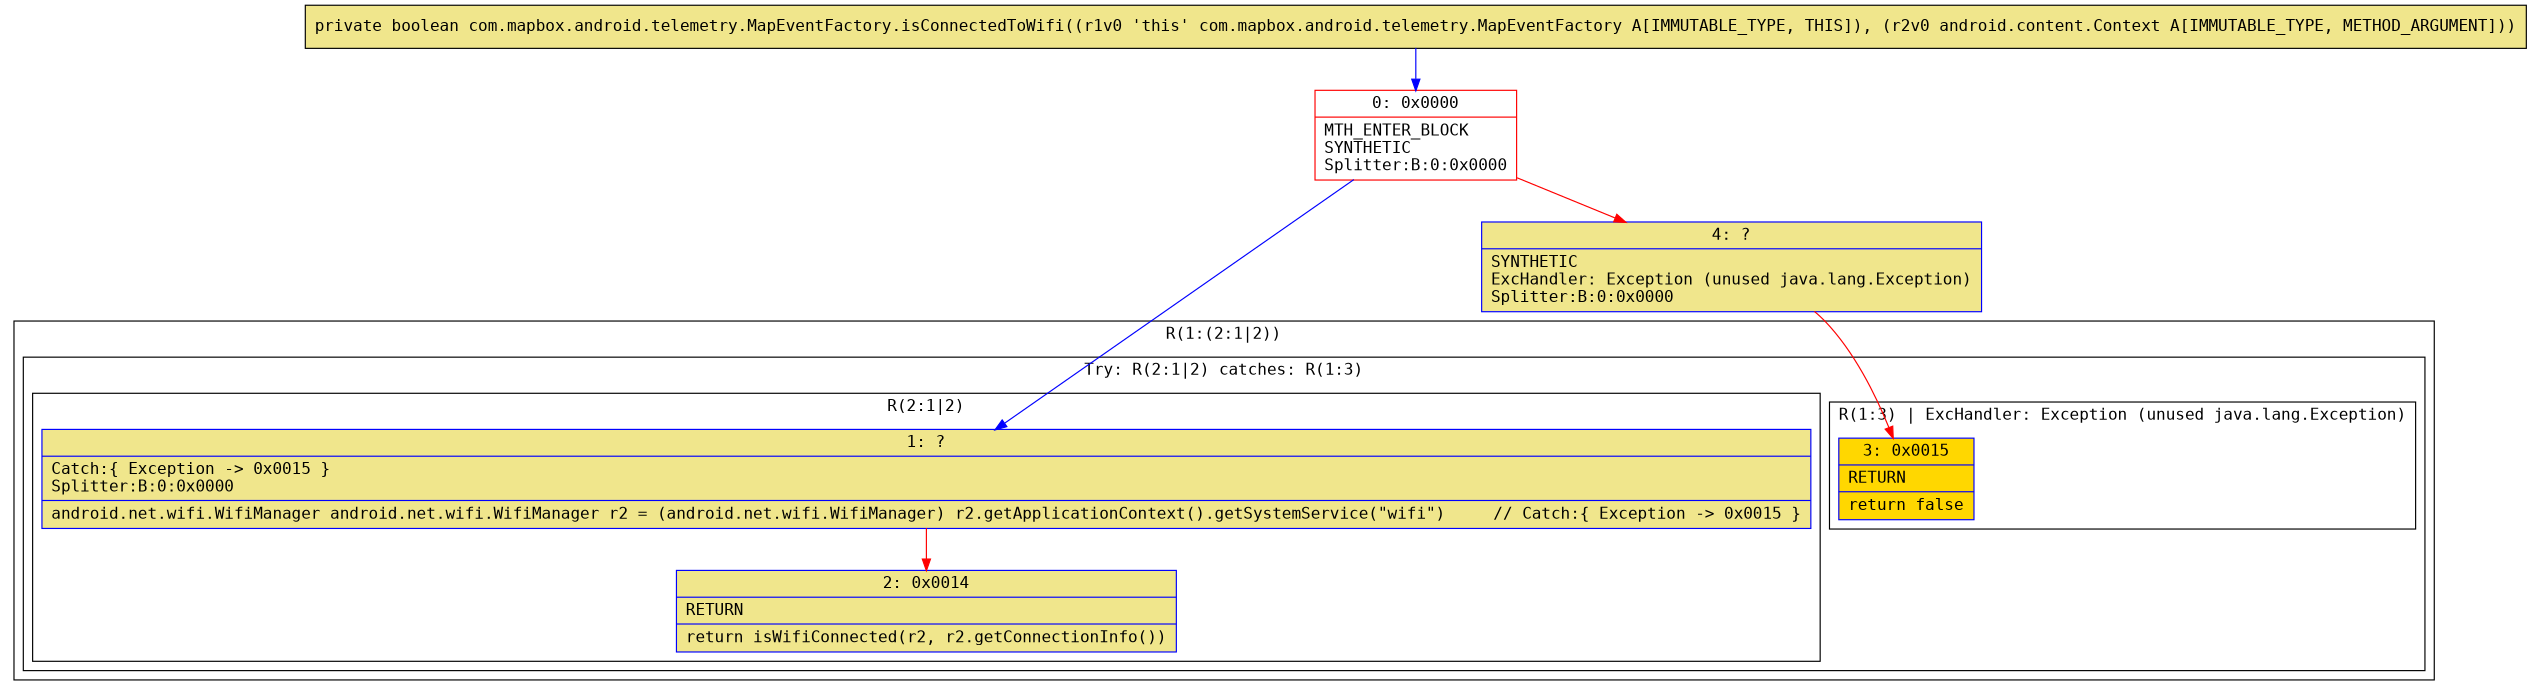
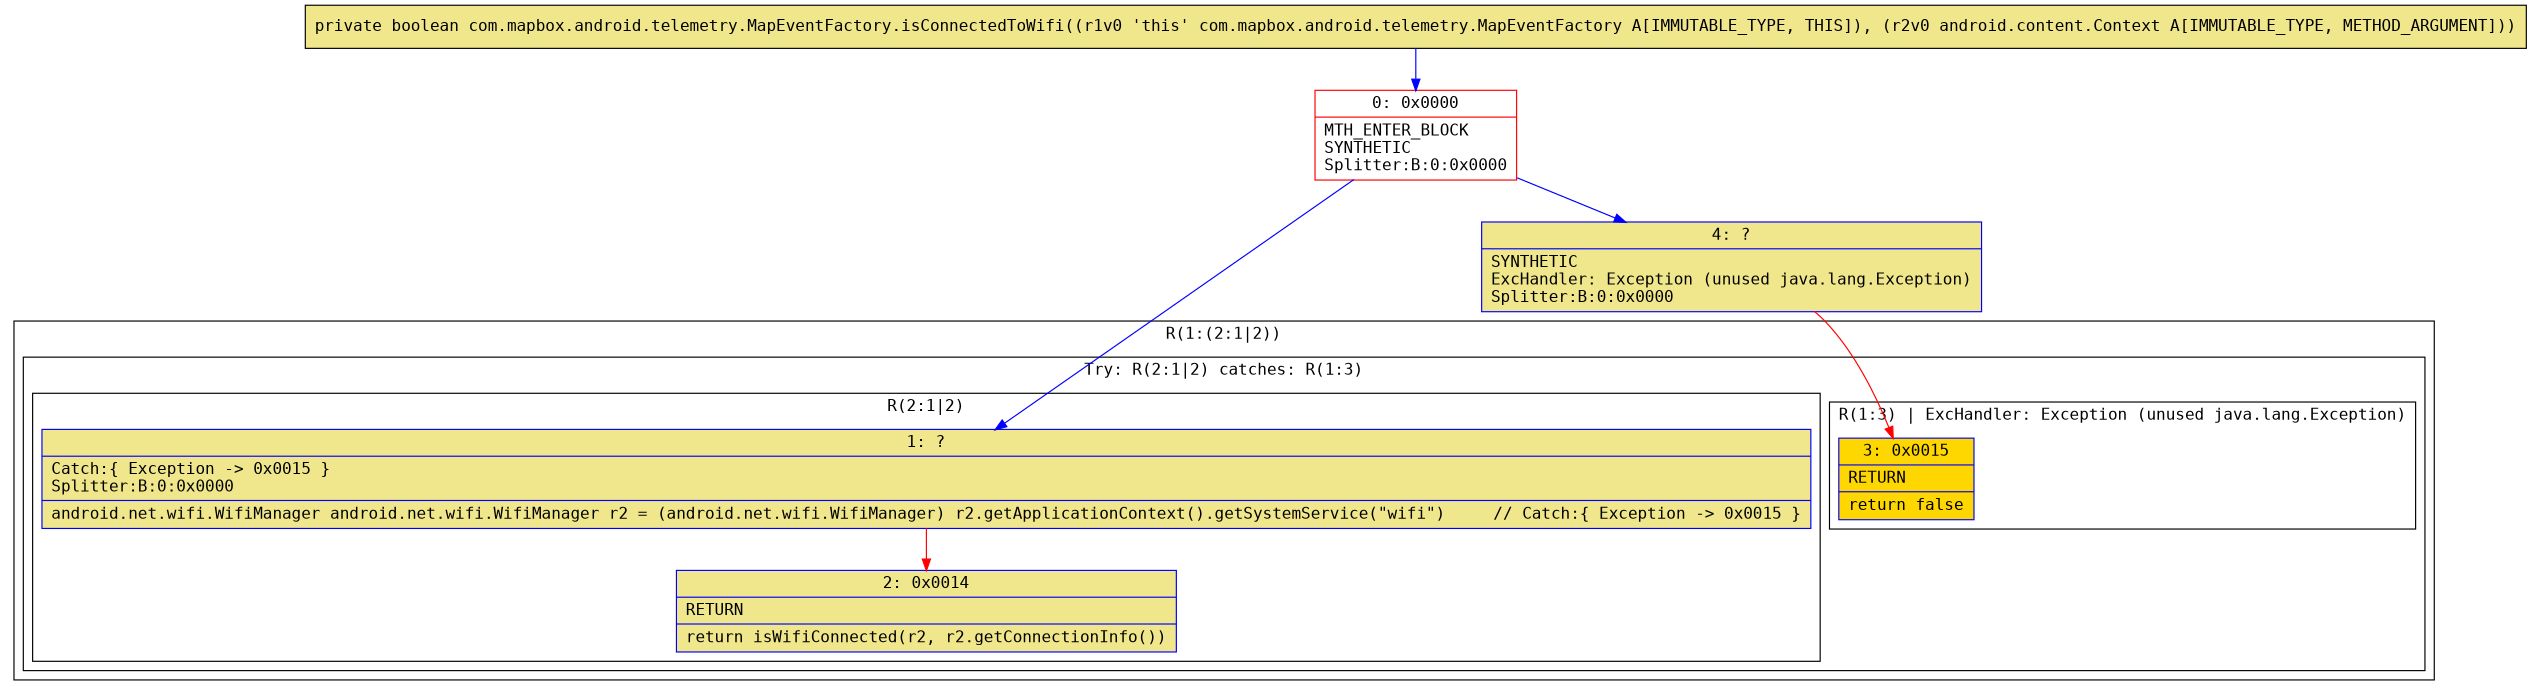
edge "0: 0x0000" -> "4: ?": color red -> blue
